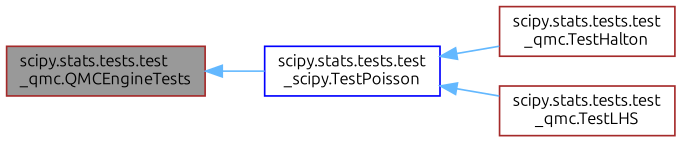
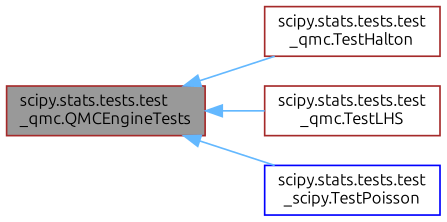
edge "scipy.stats.tests.test _qmc.TestHalton" -> "scipy.stats.tests.test _scipy.TestPoisson": now "scipy.stats.tests.test _qmc.TestHalton" -> "scipy.stats.tests.test _qmc.QMCEngineTests"
edge "scipy.stats.tests.test _qmc.TestLHS" -> "scipy.stats.tests.test _scipy.TestPoisson": now "scipy.stats.tests.test _qmc.TestLHS" -> "scipy.stats.tests.test _qmc.QMCEngineTests"
